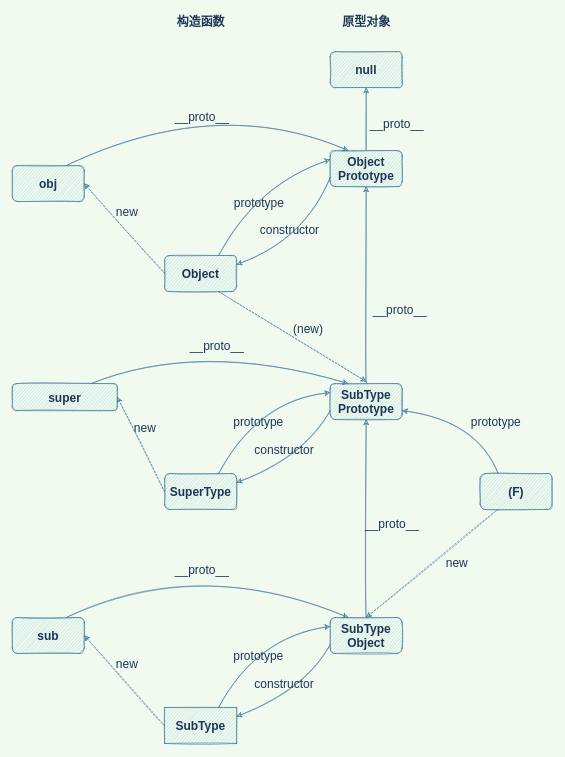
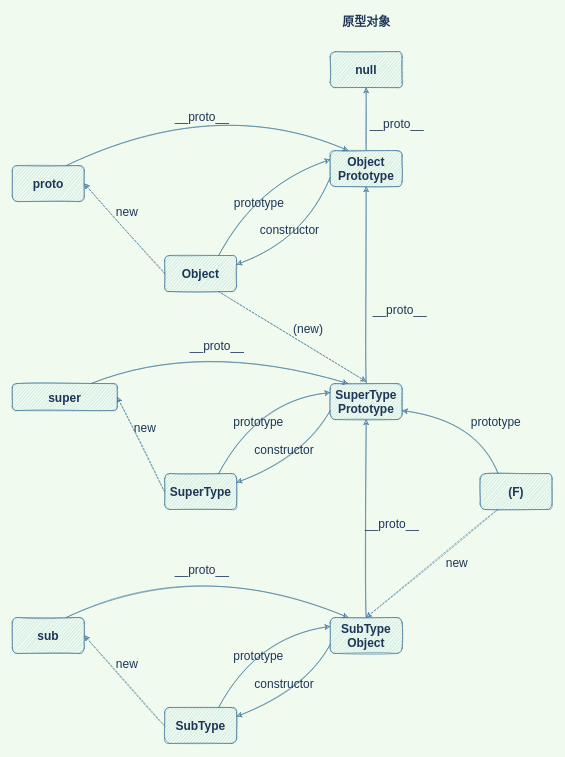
node "构造函数": removed
node "obj": label "obj" -> "proto"
node "SubType Prototype": label "SubType Prototype" -> "SuperType Prototype"
node "SubType": shape rectangle -> rounded rectangle
